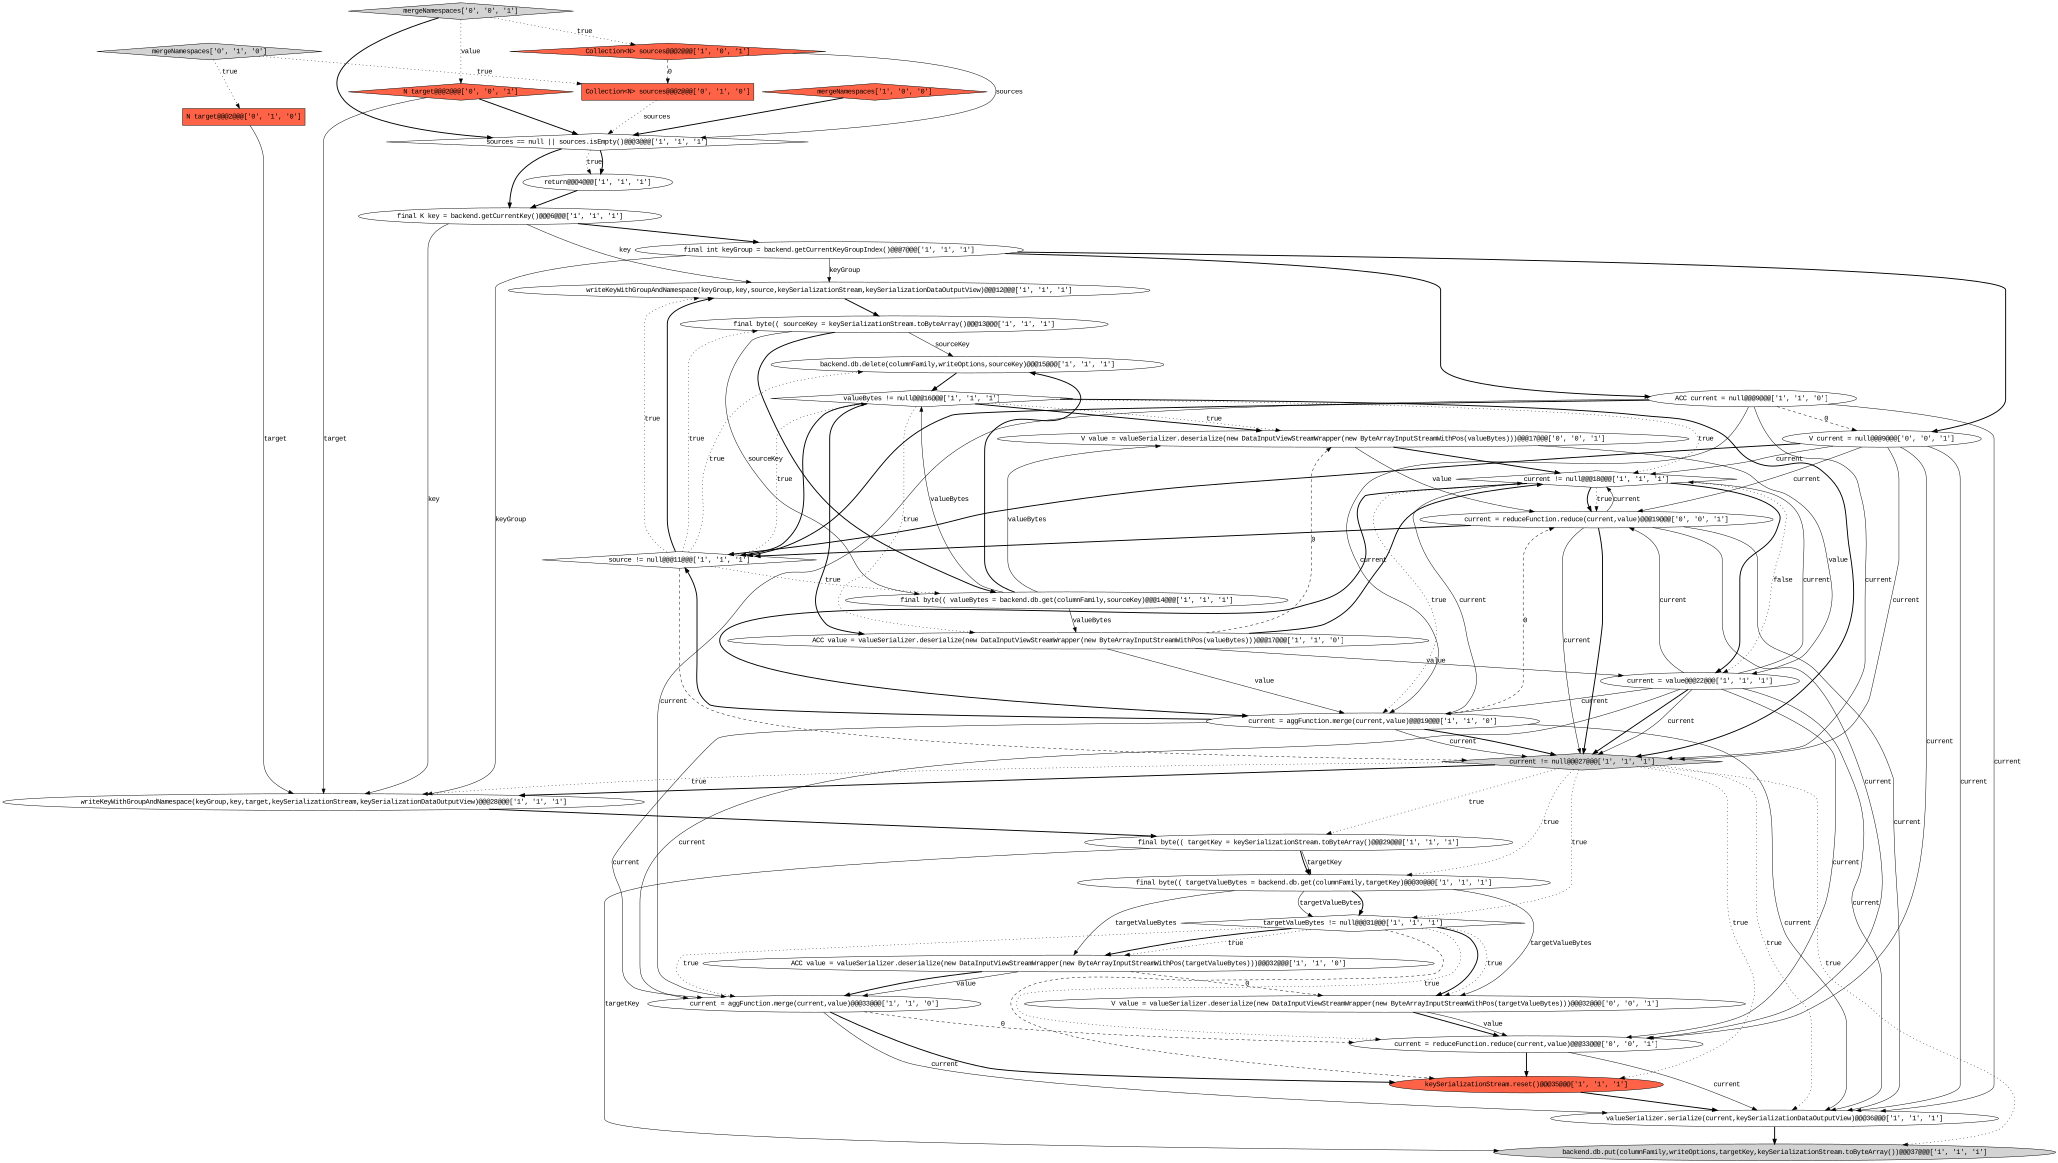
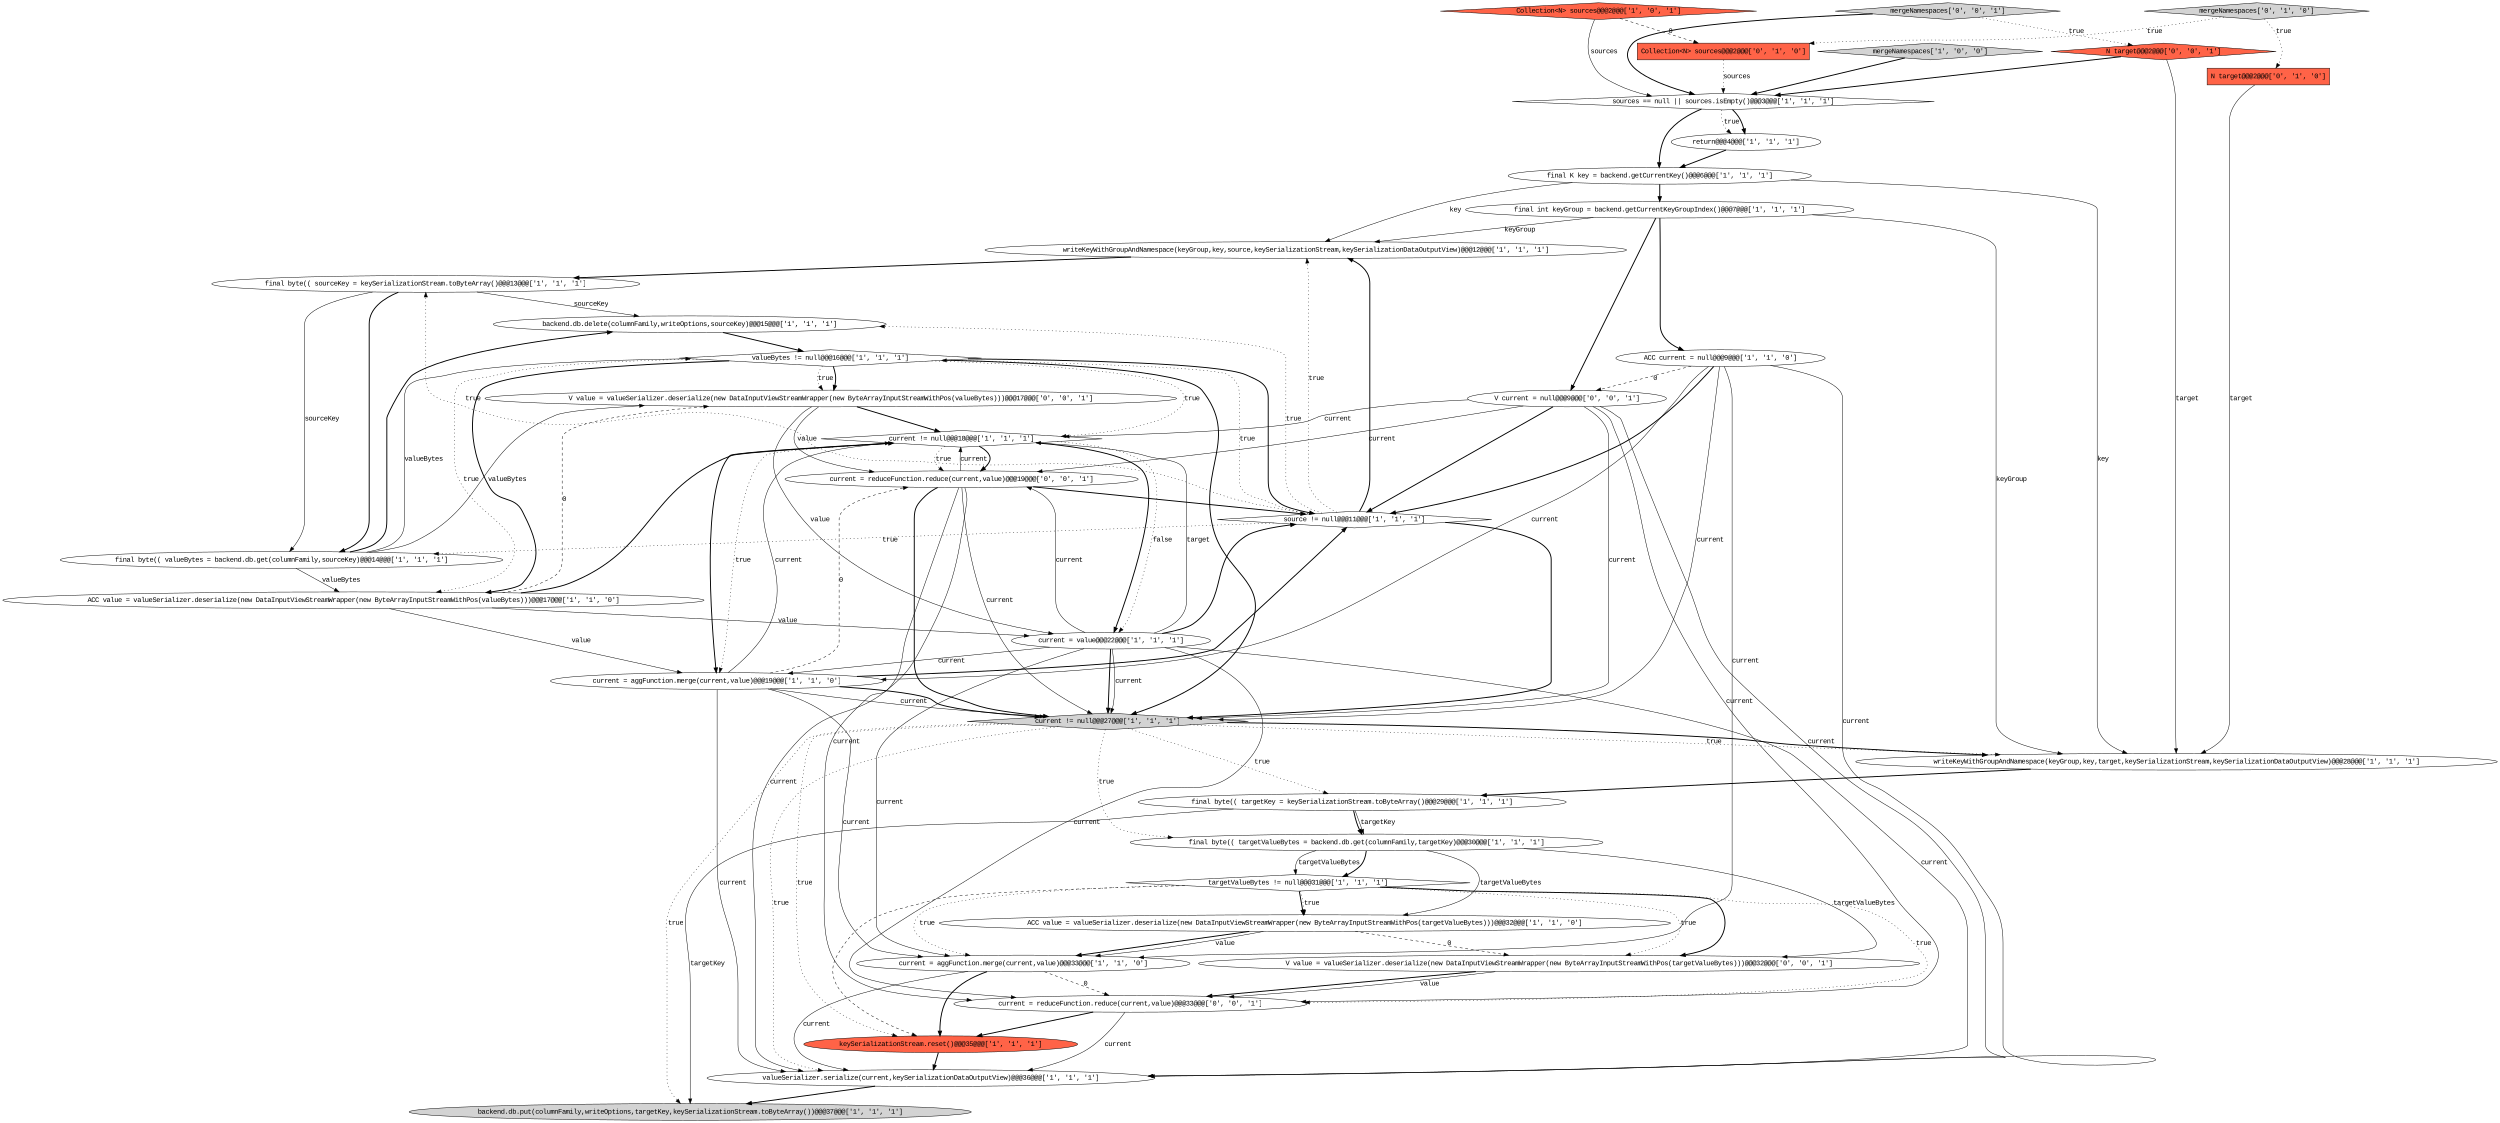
edge "mergeNamespaces['0', '0', '1']" -> "Collection<N> sources@@@2@@@['1', '0', '1']": removed, label "true"
edge "mergeNamespaces['0', '0', '1']" -> "N target@@@2@@@['0', '0', '1']": label "value" -> "true"
node "mergeNamespaces['1', '0', '0']": fillcolor tomato -> lightgray
edge "current = value@@@22@@@['1', '1', '1']" -> "source != null@@@11@@@['1', '1', '1']": added
edge "current = value@@@22@@@['1', '1', '1']" -> "current != null@@@18@@@['1', '1', '1']": label "current" -> "target"
edge "source != null@@@11@@@['1', '1', '1']" -> "current != null@@@27@@@['1', '1', '1']": style dashed -> bold
edge "current != null@@@27@@@['1', '1', '1']" -> "targetValueBytes != null@@@31@@@['1', '1', '1']": removed, label "true"
